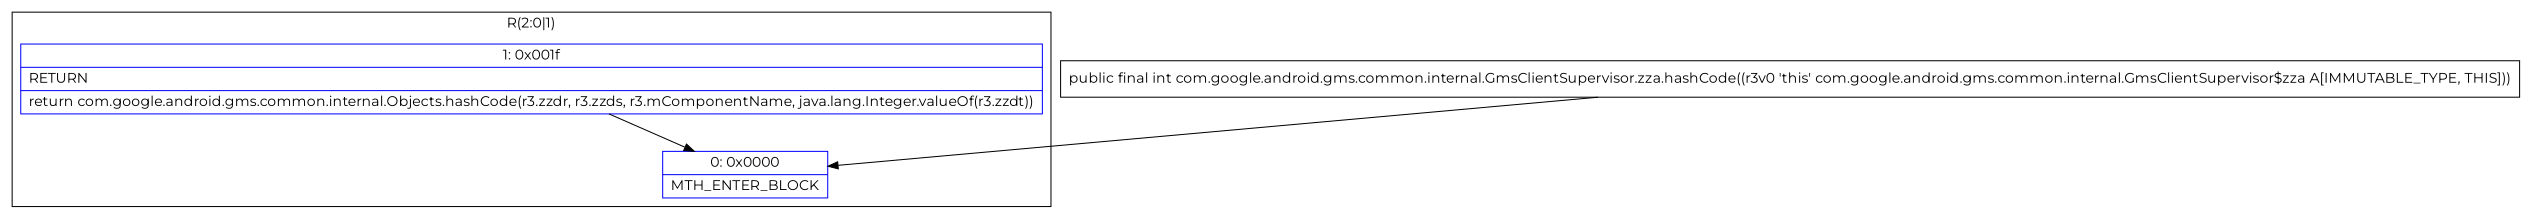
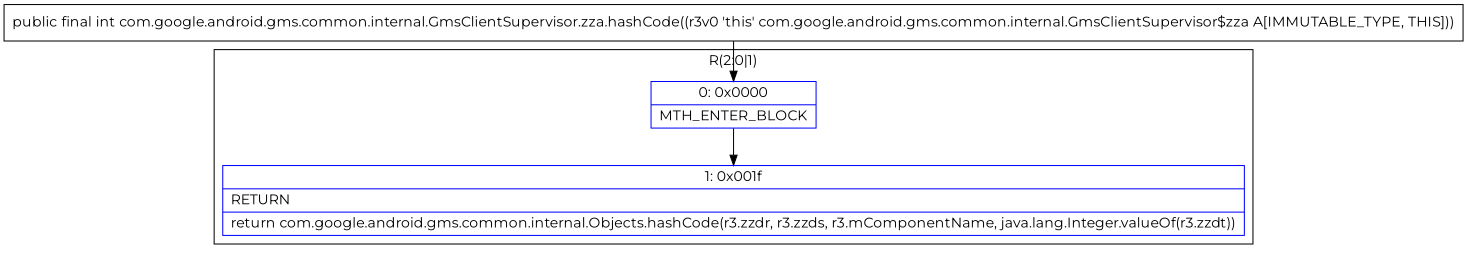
edge "1: 0x001f" -> "0: 0x0000": reversed
